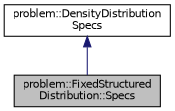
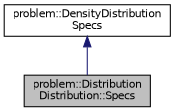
node "problem::FixedStructured Distribution::Specs": label "problem::FixedStructured Distribution::Specs" -> "problem::Distribution Distribution::Specs"
